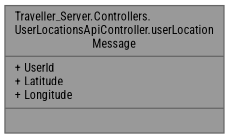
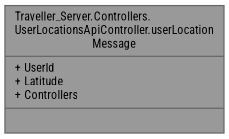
node "Traveller_Server.Controllers.": text "+ Longitude" -> "+ Controllers"
